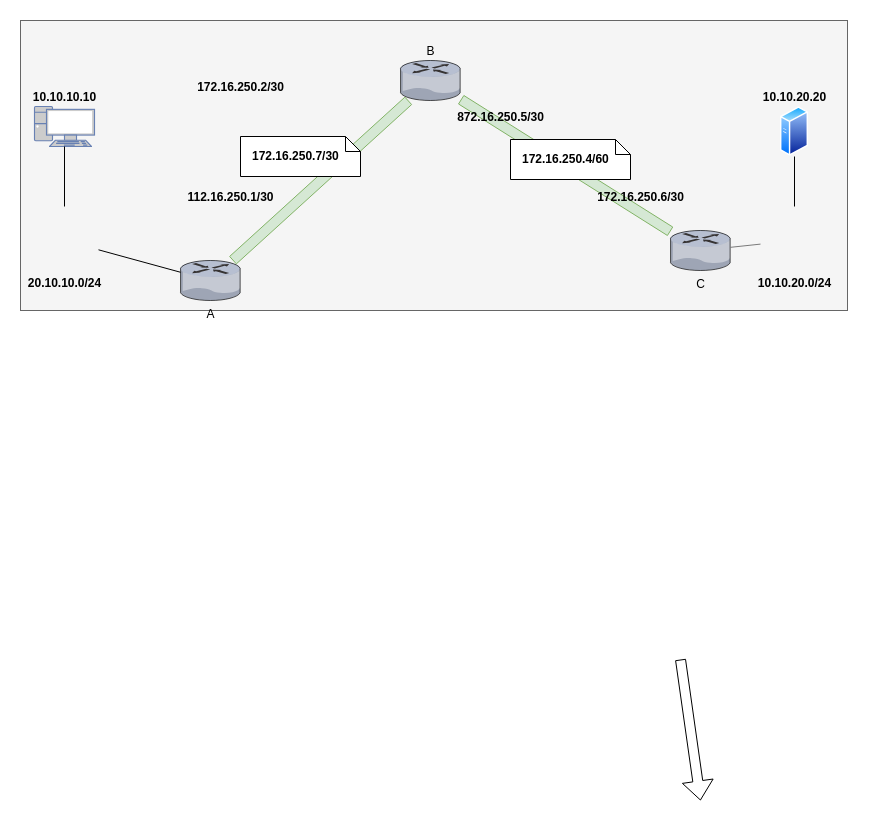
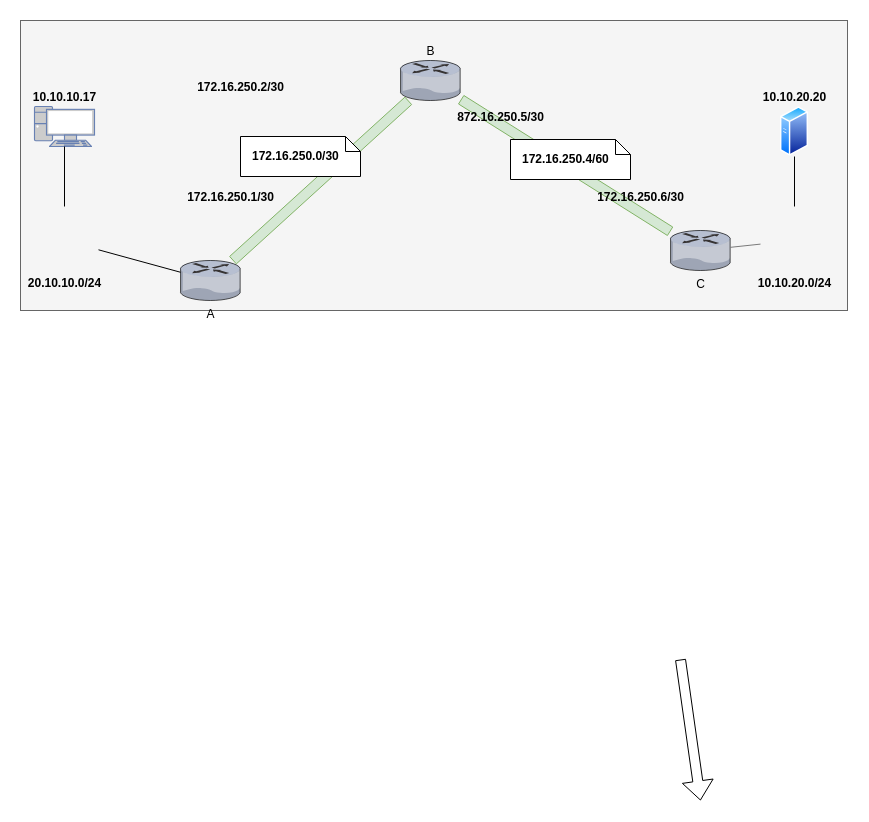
node "10.10.10.10": label "10.10.10.10" -> "10.10.10.17"
node "172.16.250.7/30": label "172.16.250.7/30" -> "172.16.250.0/30"
node "112.16.250.1/30": label "112.16.250.1/30" -> "172.16.250.1/30"
